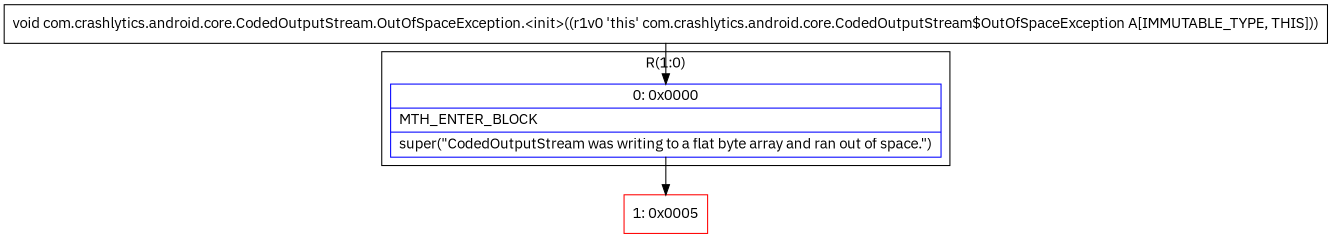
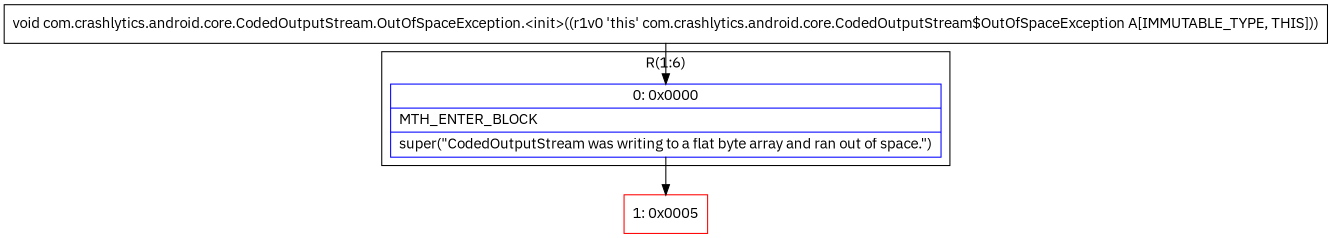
cluster "R(1:0)": label "R(1:0)" -> "R(1:6)"
